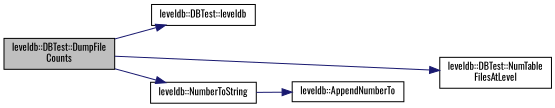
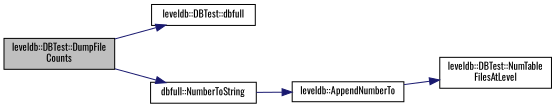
node "leveldb::DBTest::leveldb": label "leveldb::DBTest::leveldb" -> "leveldb::DBTest::dbfull"
edge "leveldb::DBTest::DumpFile Counts" -> "leveldb::DBTest::NumTable FilesAtLevel": now "leveldb::AppendNumberTo" -> "leveldb::DBTest::NumTable FilesAtLevel"
node "leveldb::NumberToString": label "leveldb::NumberToString" -> "dbfull::NumberToString"
